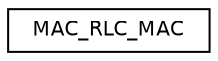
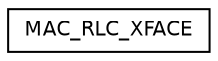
node "MAC_RLC_MAC": label "MAC_RLC_MAC" -> "MAC_RLC_XFACE"
